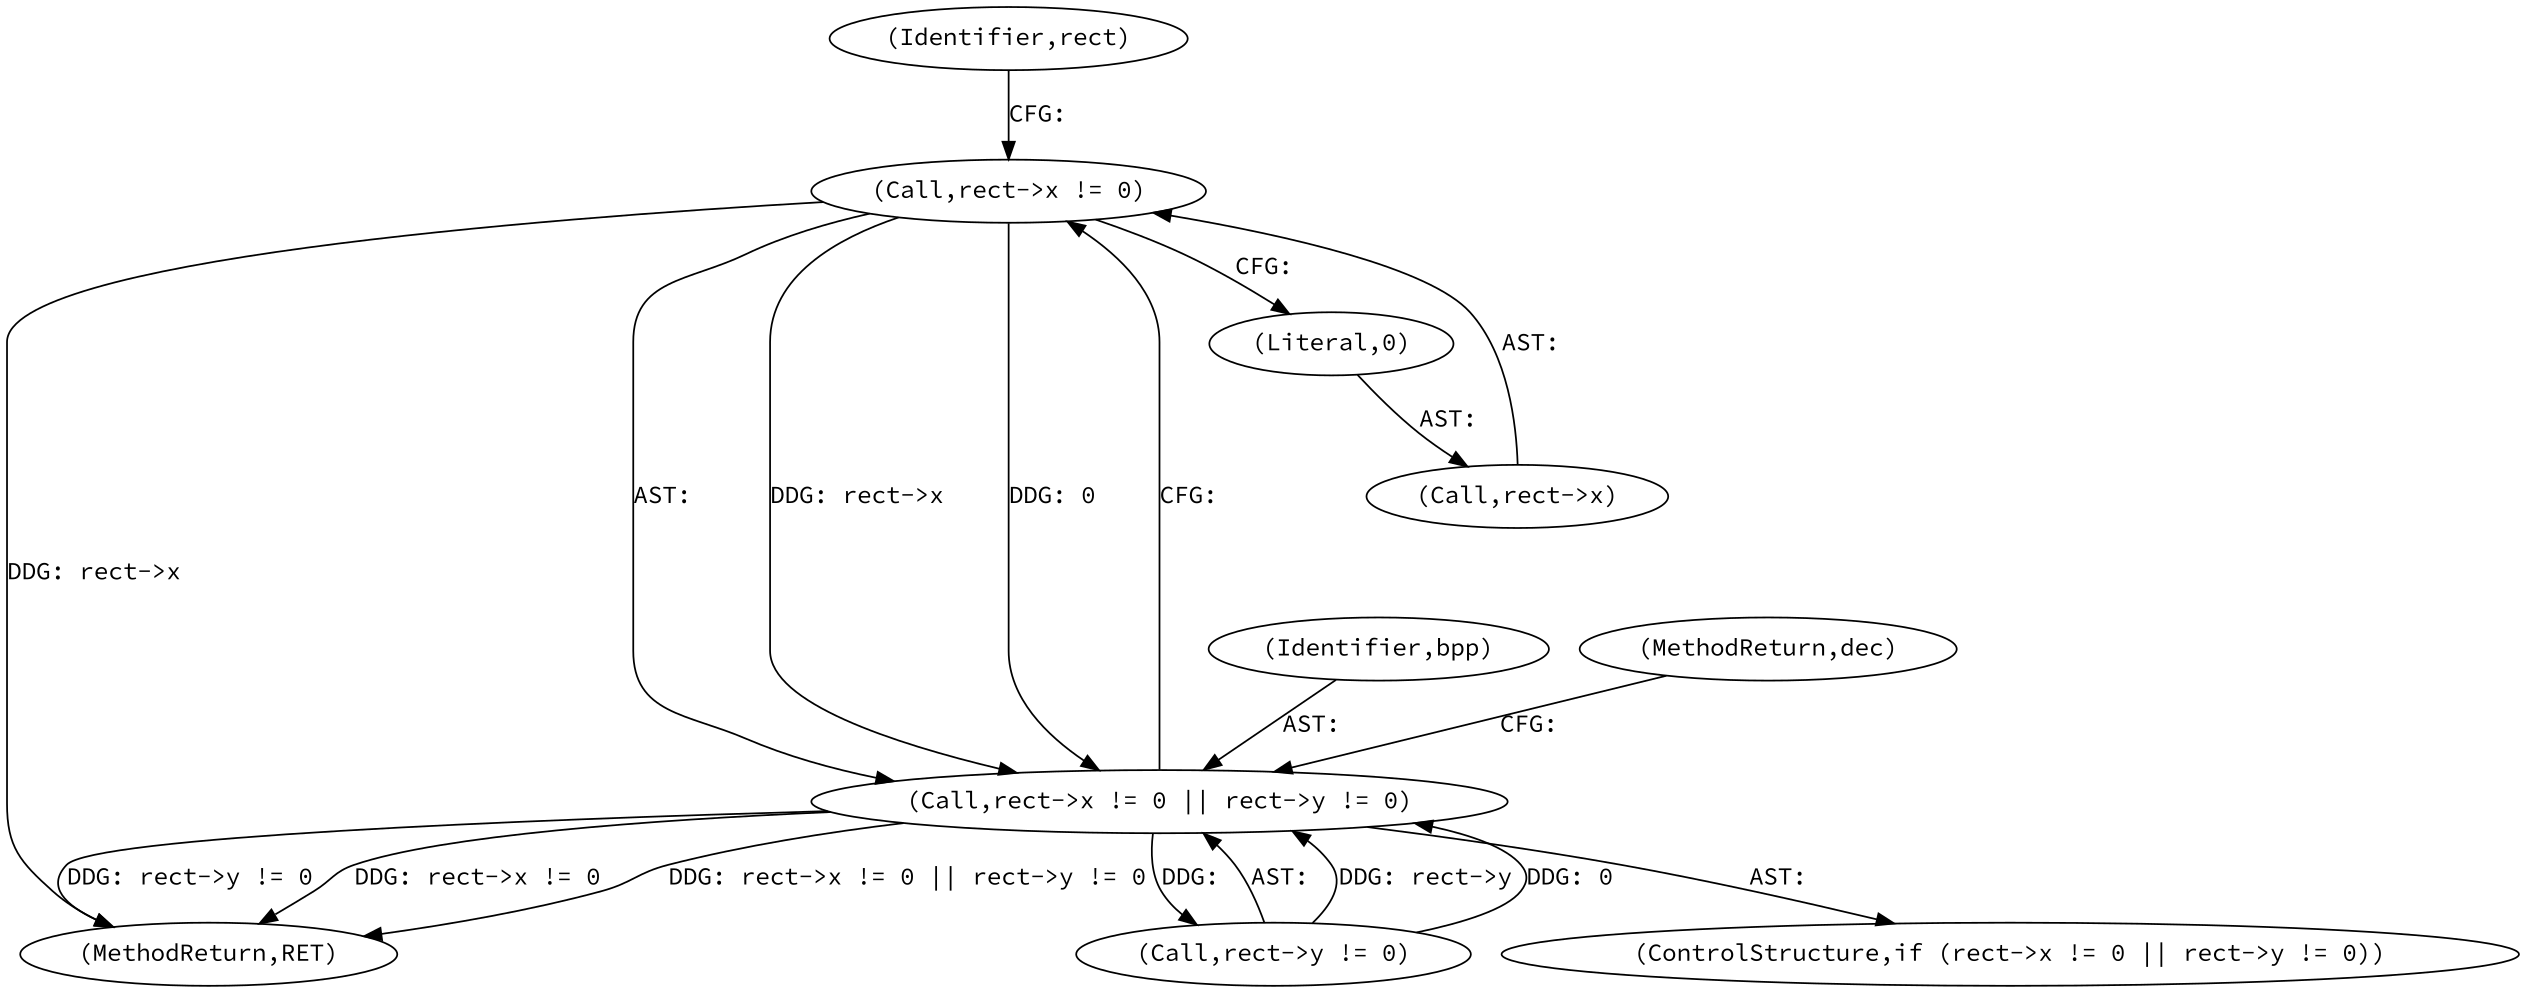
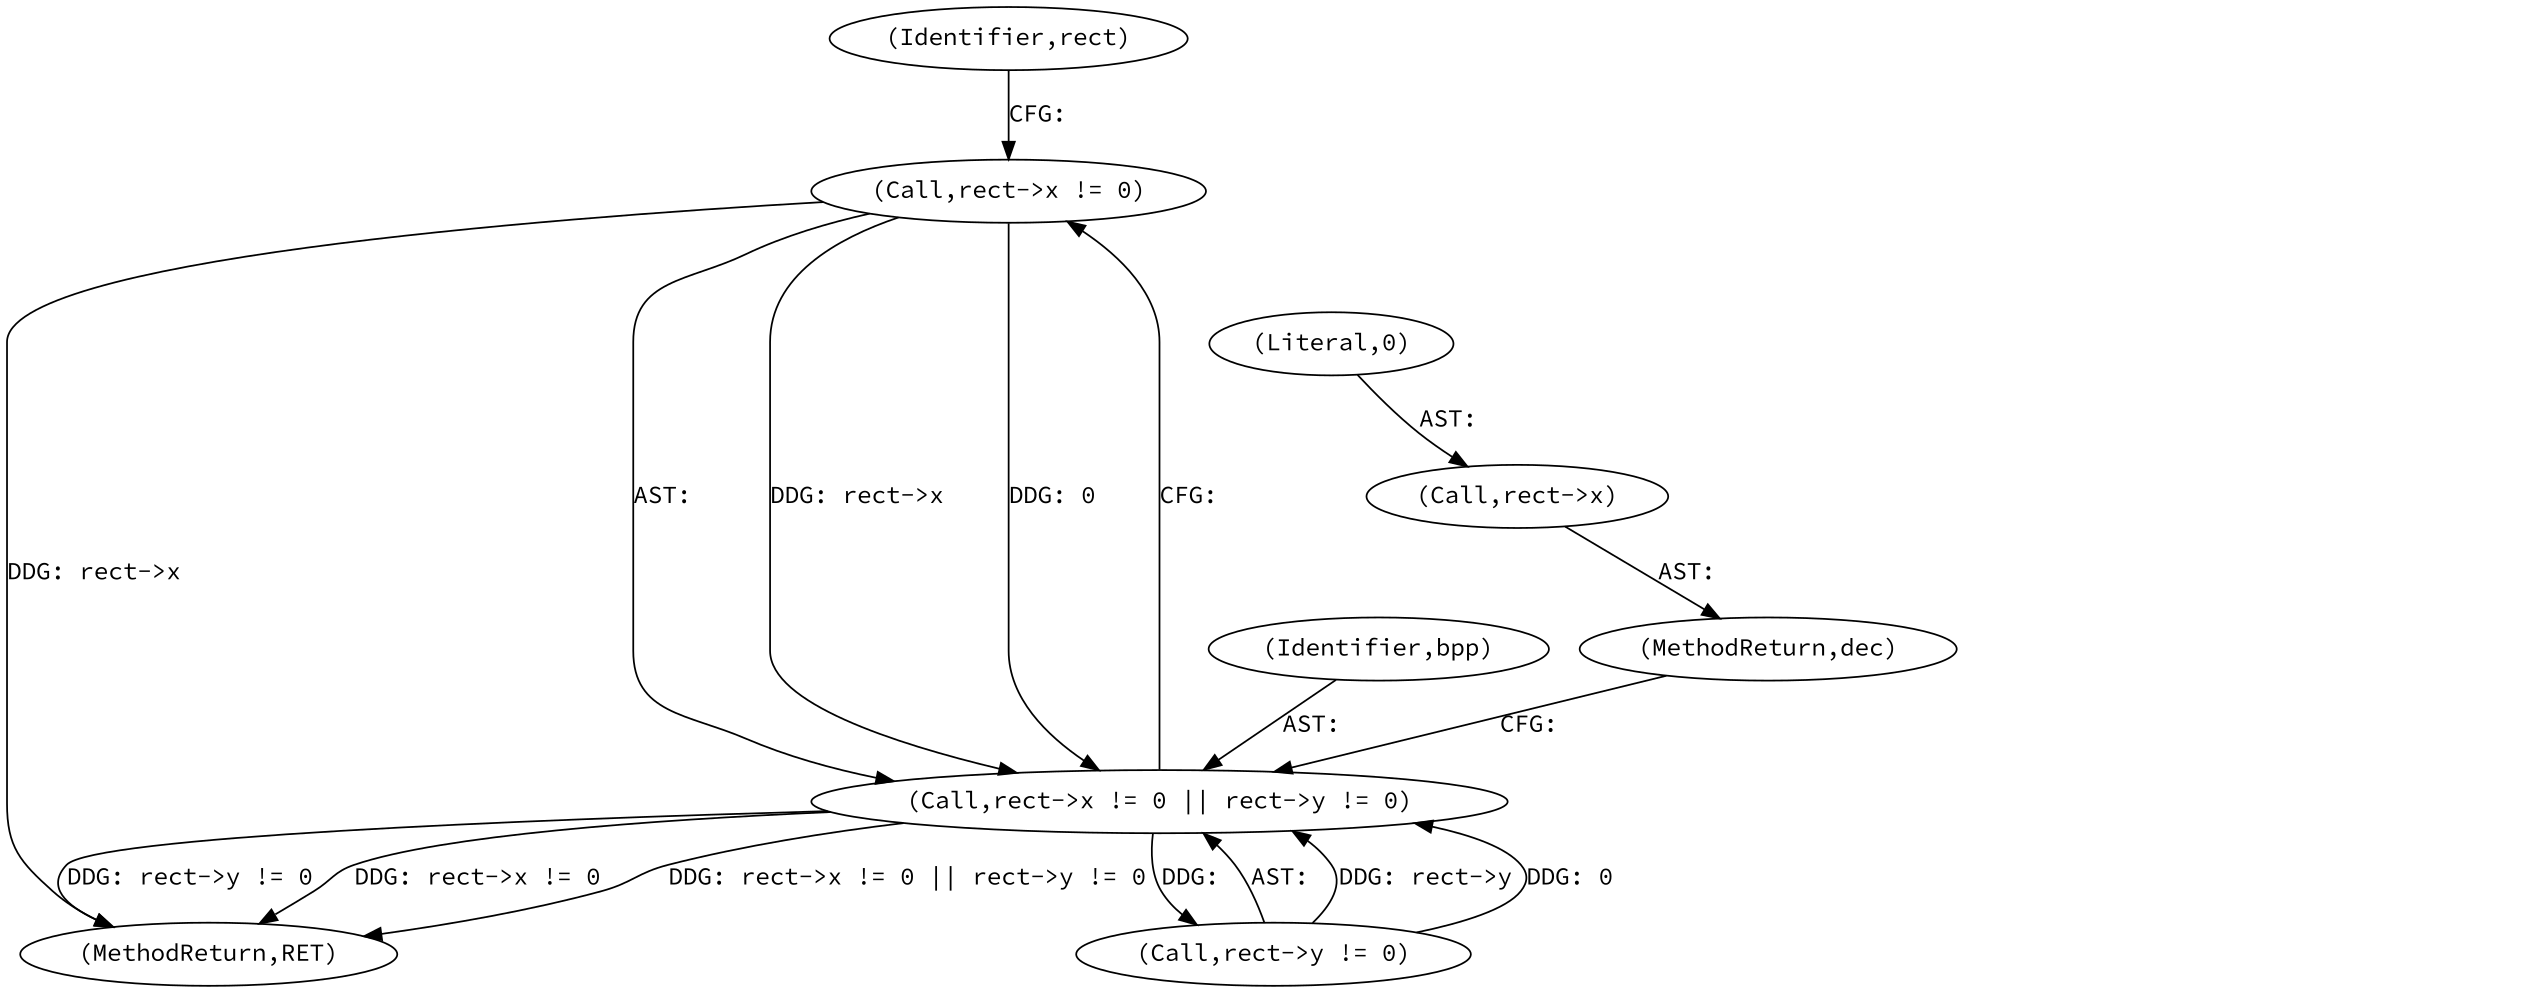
edge "(Call,rect->x != 0)" -> "(Literal,0)": removed, label "CFG:"
edge "(Call,rect->x)" -> "(Call,rect->x != 0)": now "(Call,rect->x)" -> "(MethodReturn,dec)"
node "(ControlStructure,if (rect->x != 0 || rect->y != 0))": removed
